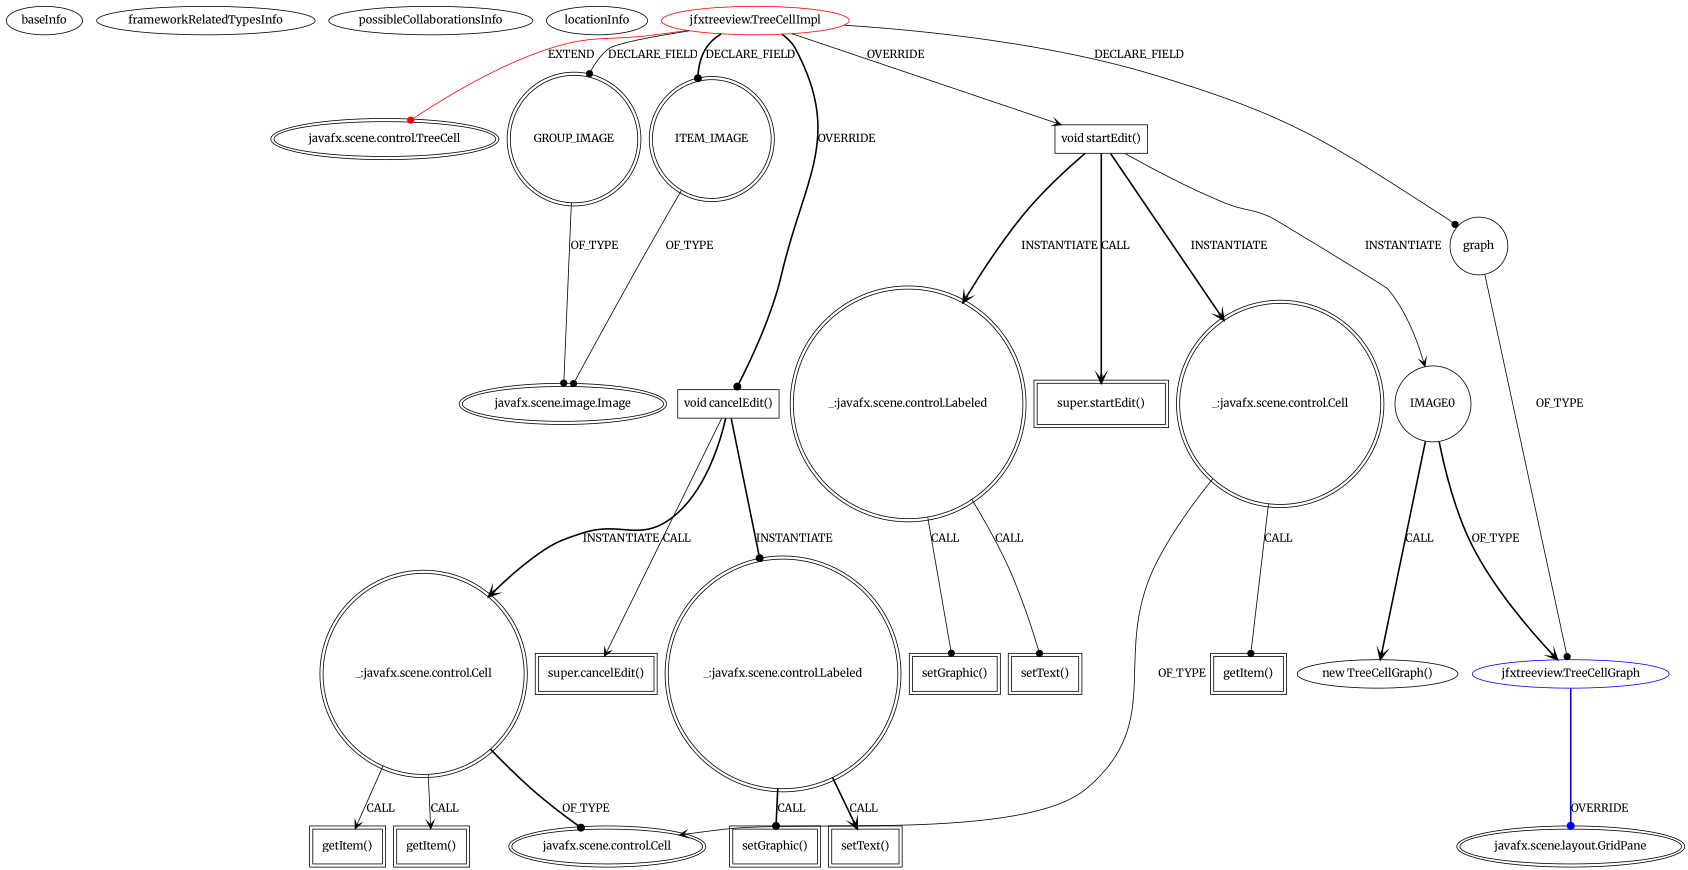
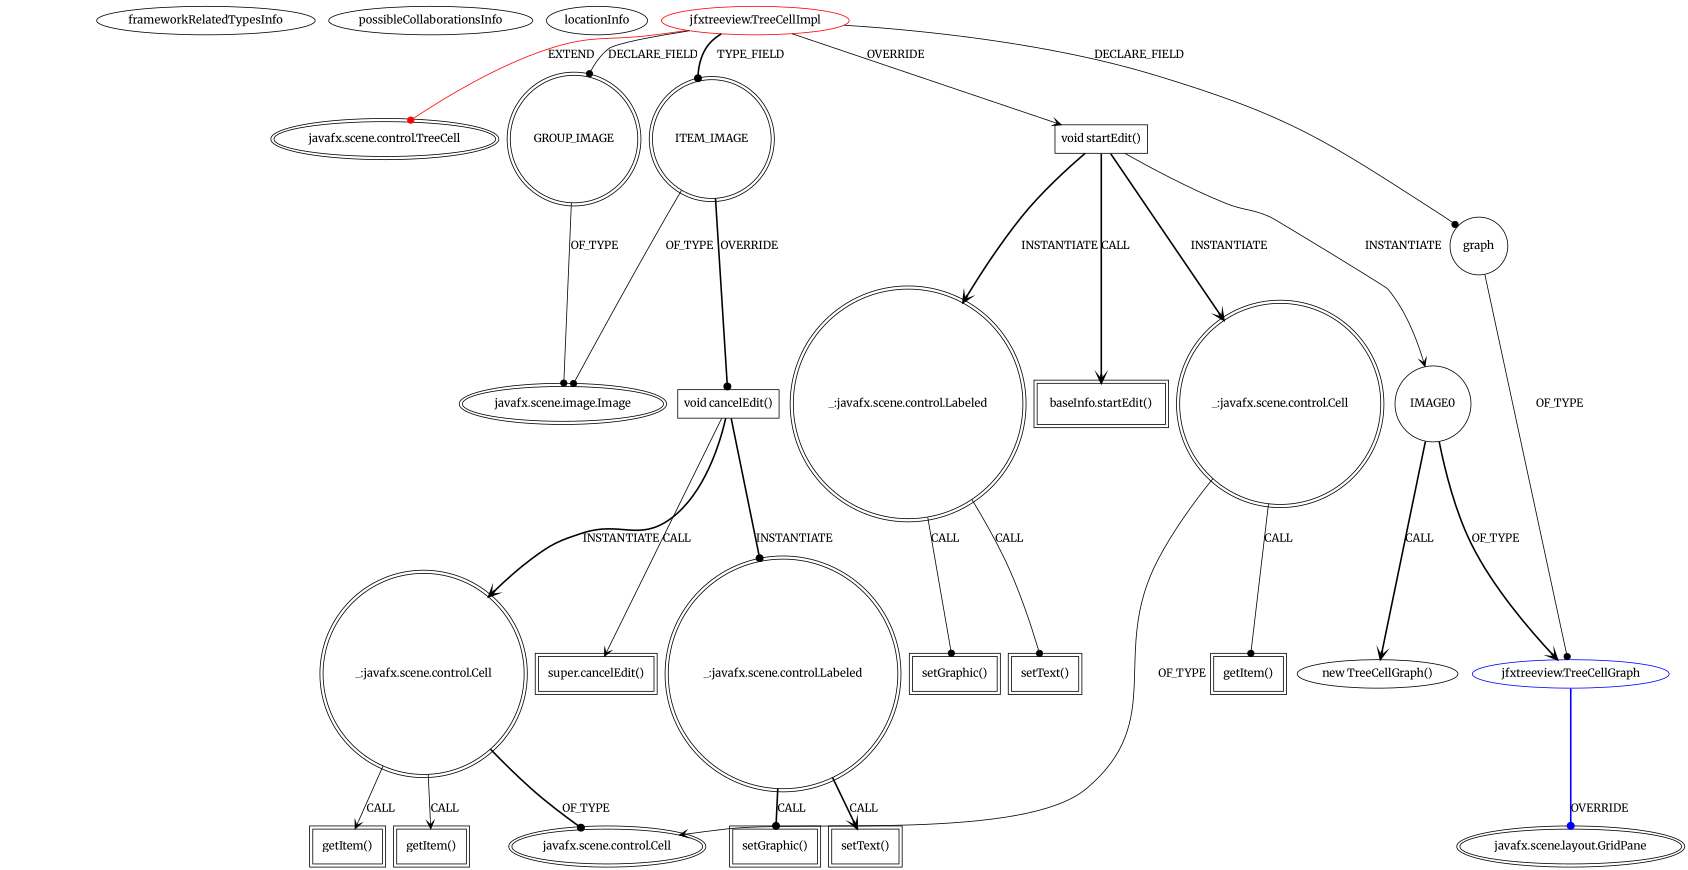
node "baseInfo": removed
edge "jfxtreeview.TreeCellImpl" -> "ITEM_IMAGE": label "DECLARE_FIELD" -> "TYPE_FIELD"
edge "jfxtreeview.TreeCellImpl" -> "void cancelEdit()": now "ITEM_IMAGE" -> "void cancelEdit()"
node "super.startEdit()": label "super.startEdit()" -> "baseInfo.startEdit()"
